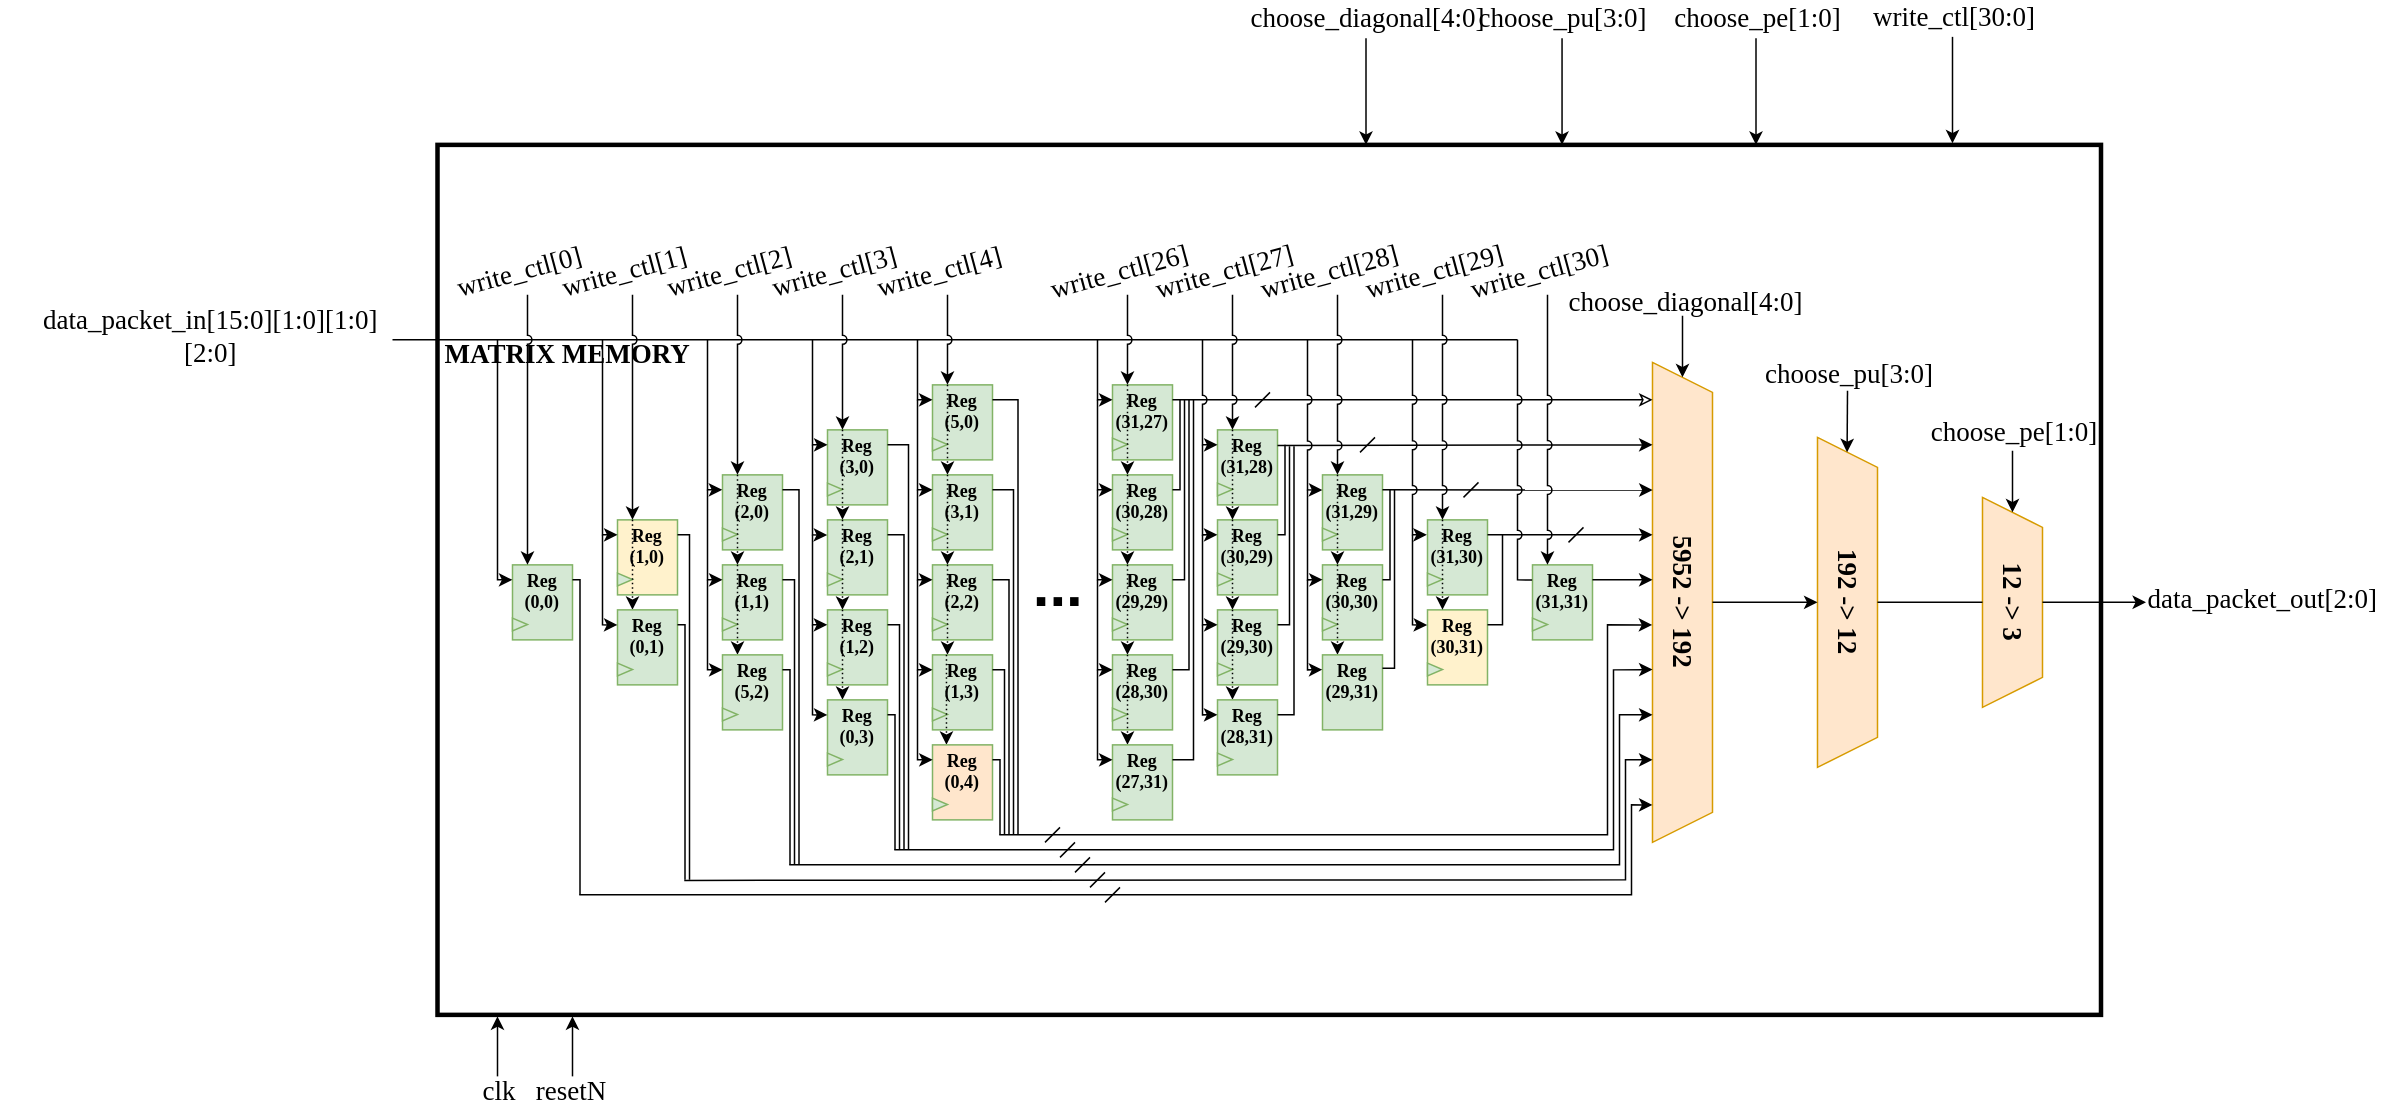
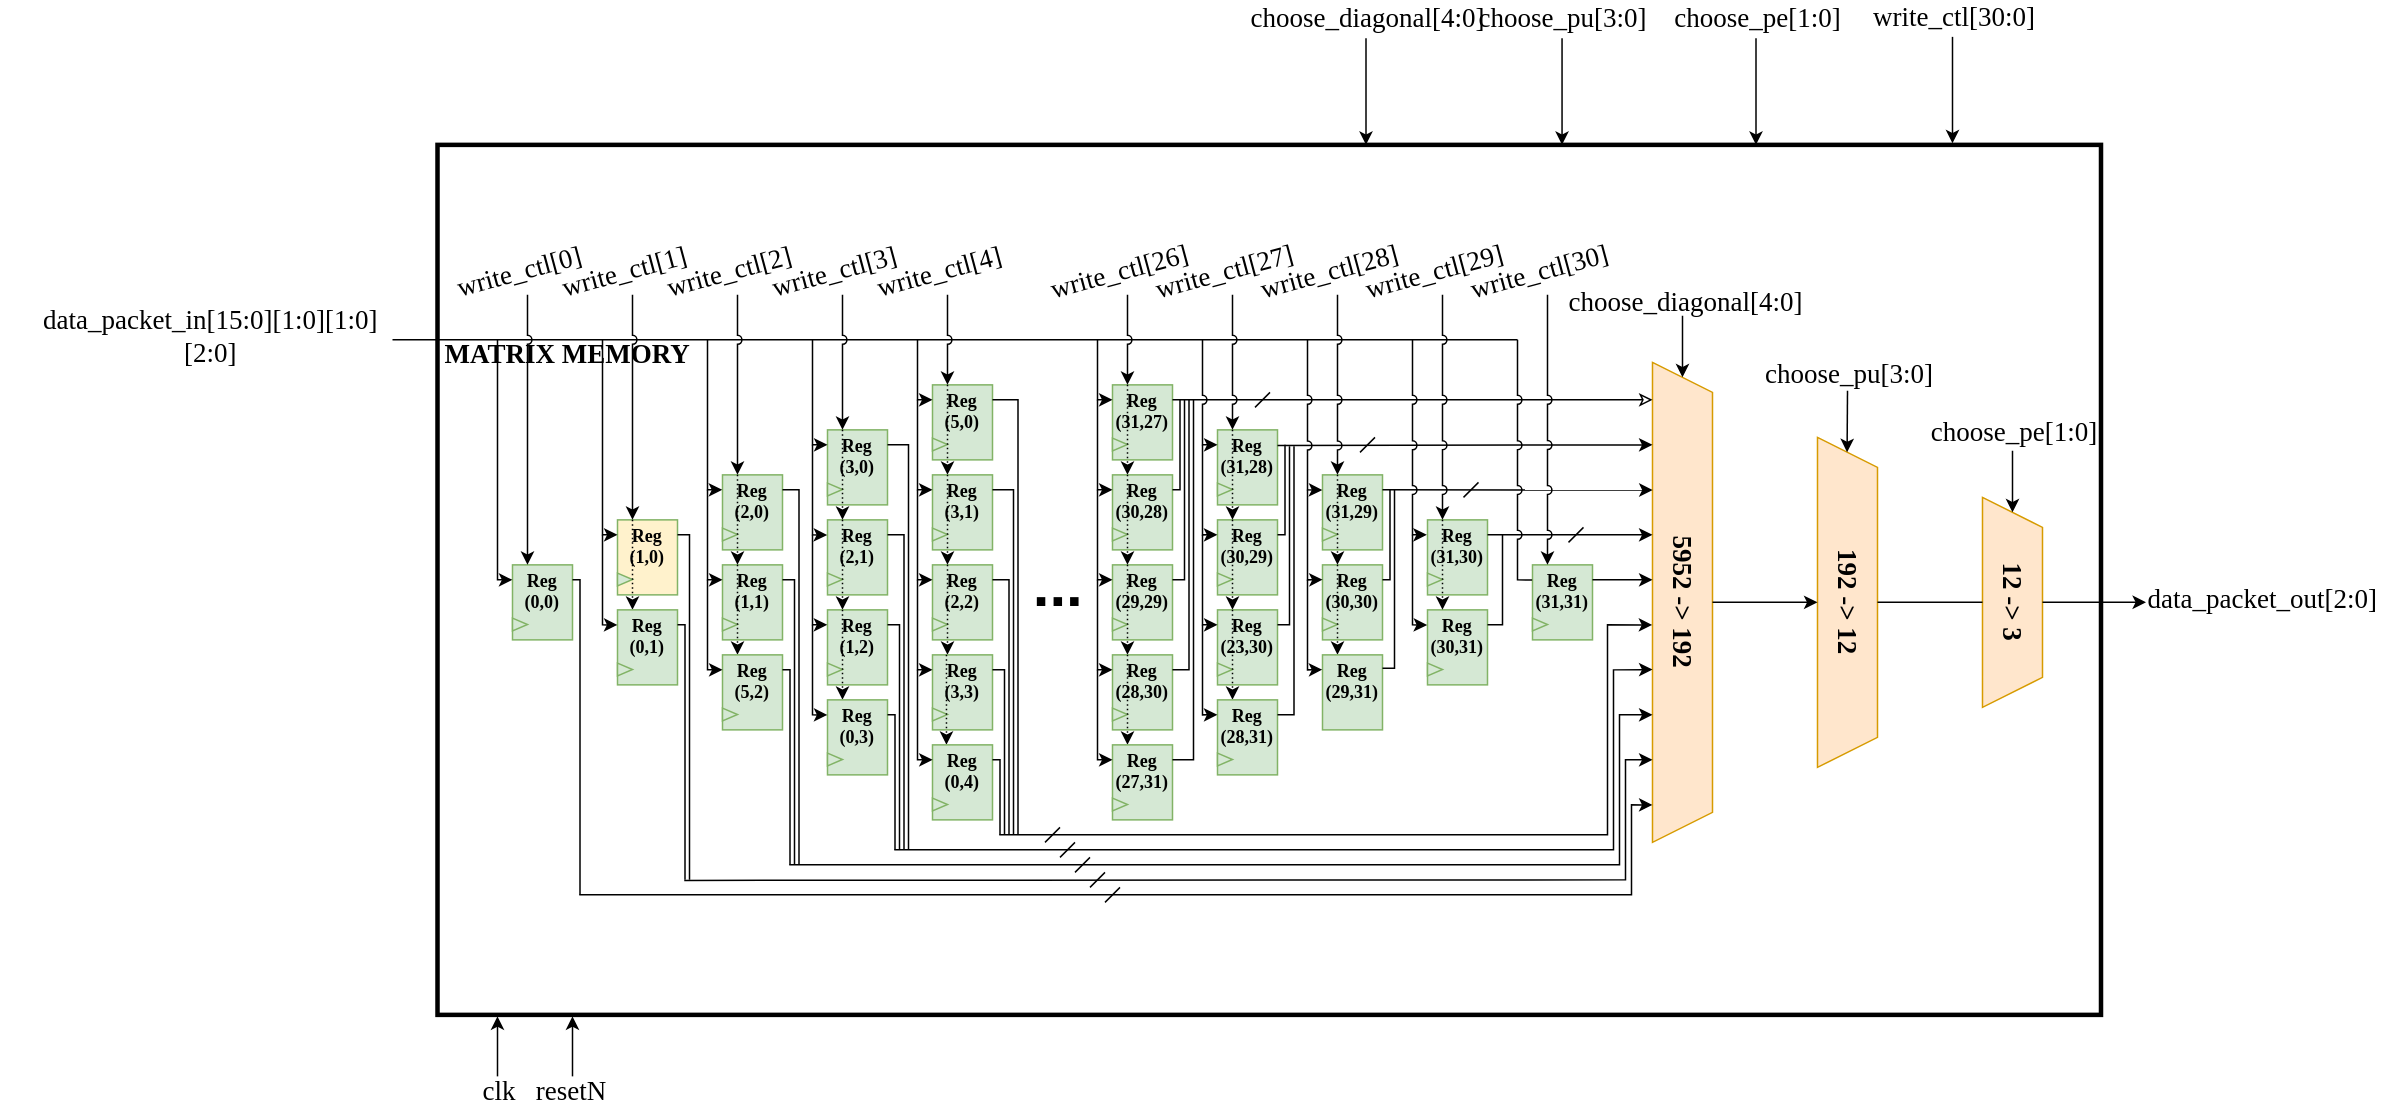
node "Reg (29,30)": label "Reg (29,30)" -> "Reg (23,30)"
node "Reg (30,31)": fillcolor #fff2cc -> #d5e8d4
node "Reg (1,3)": label "Reg (1,3)" -> "Reg (3,3)"
node "Reg (0,4)": fillcolor #ffe6cc -> #d5e8d4
